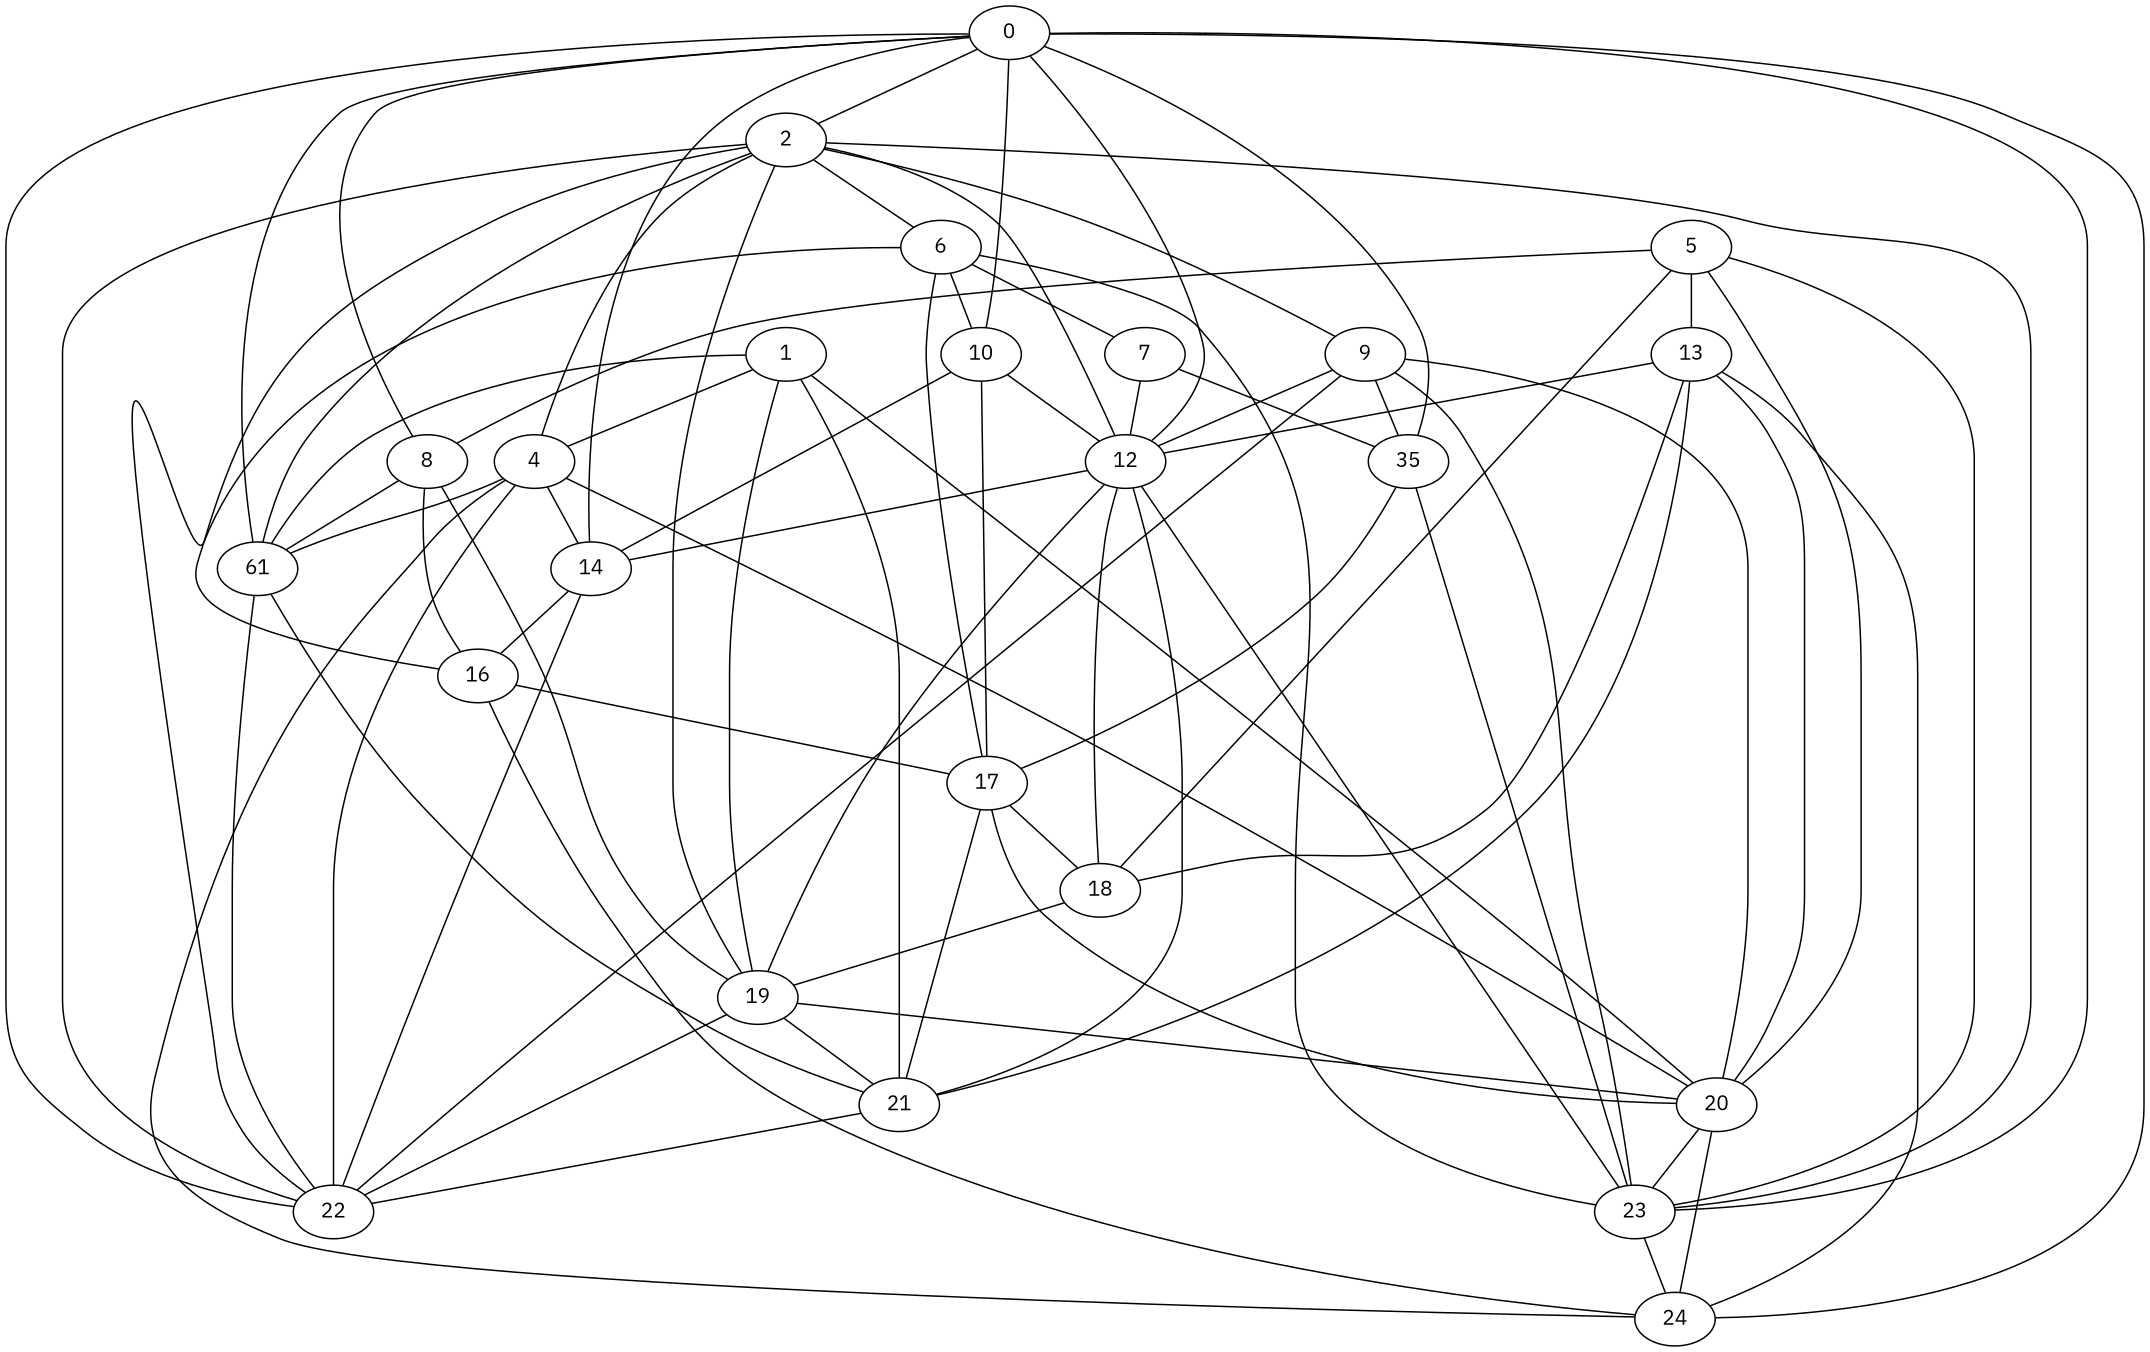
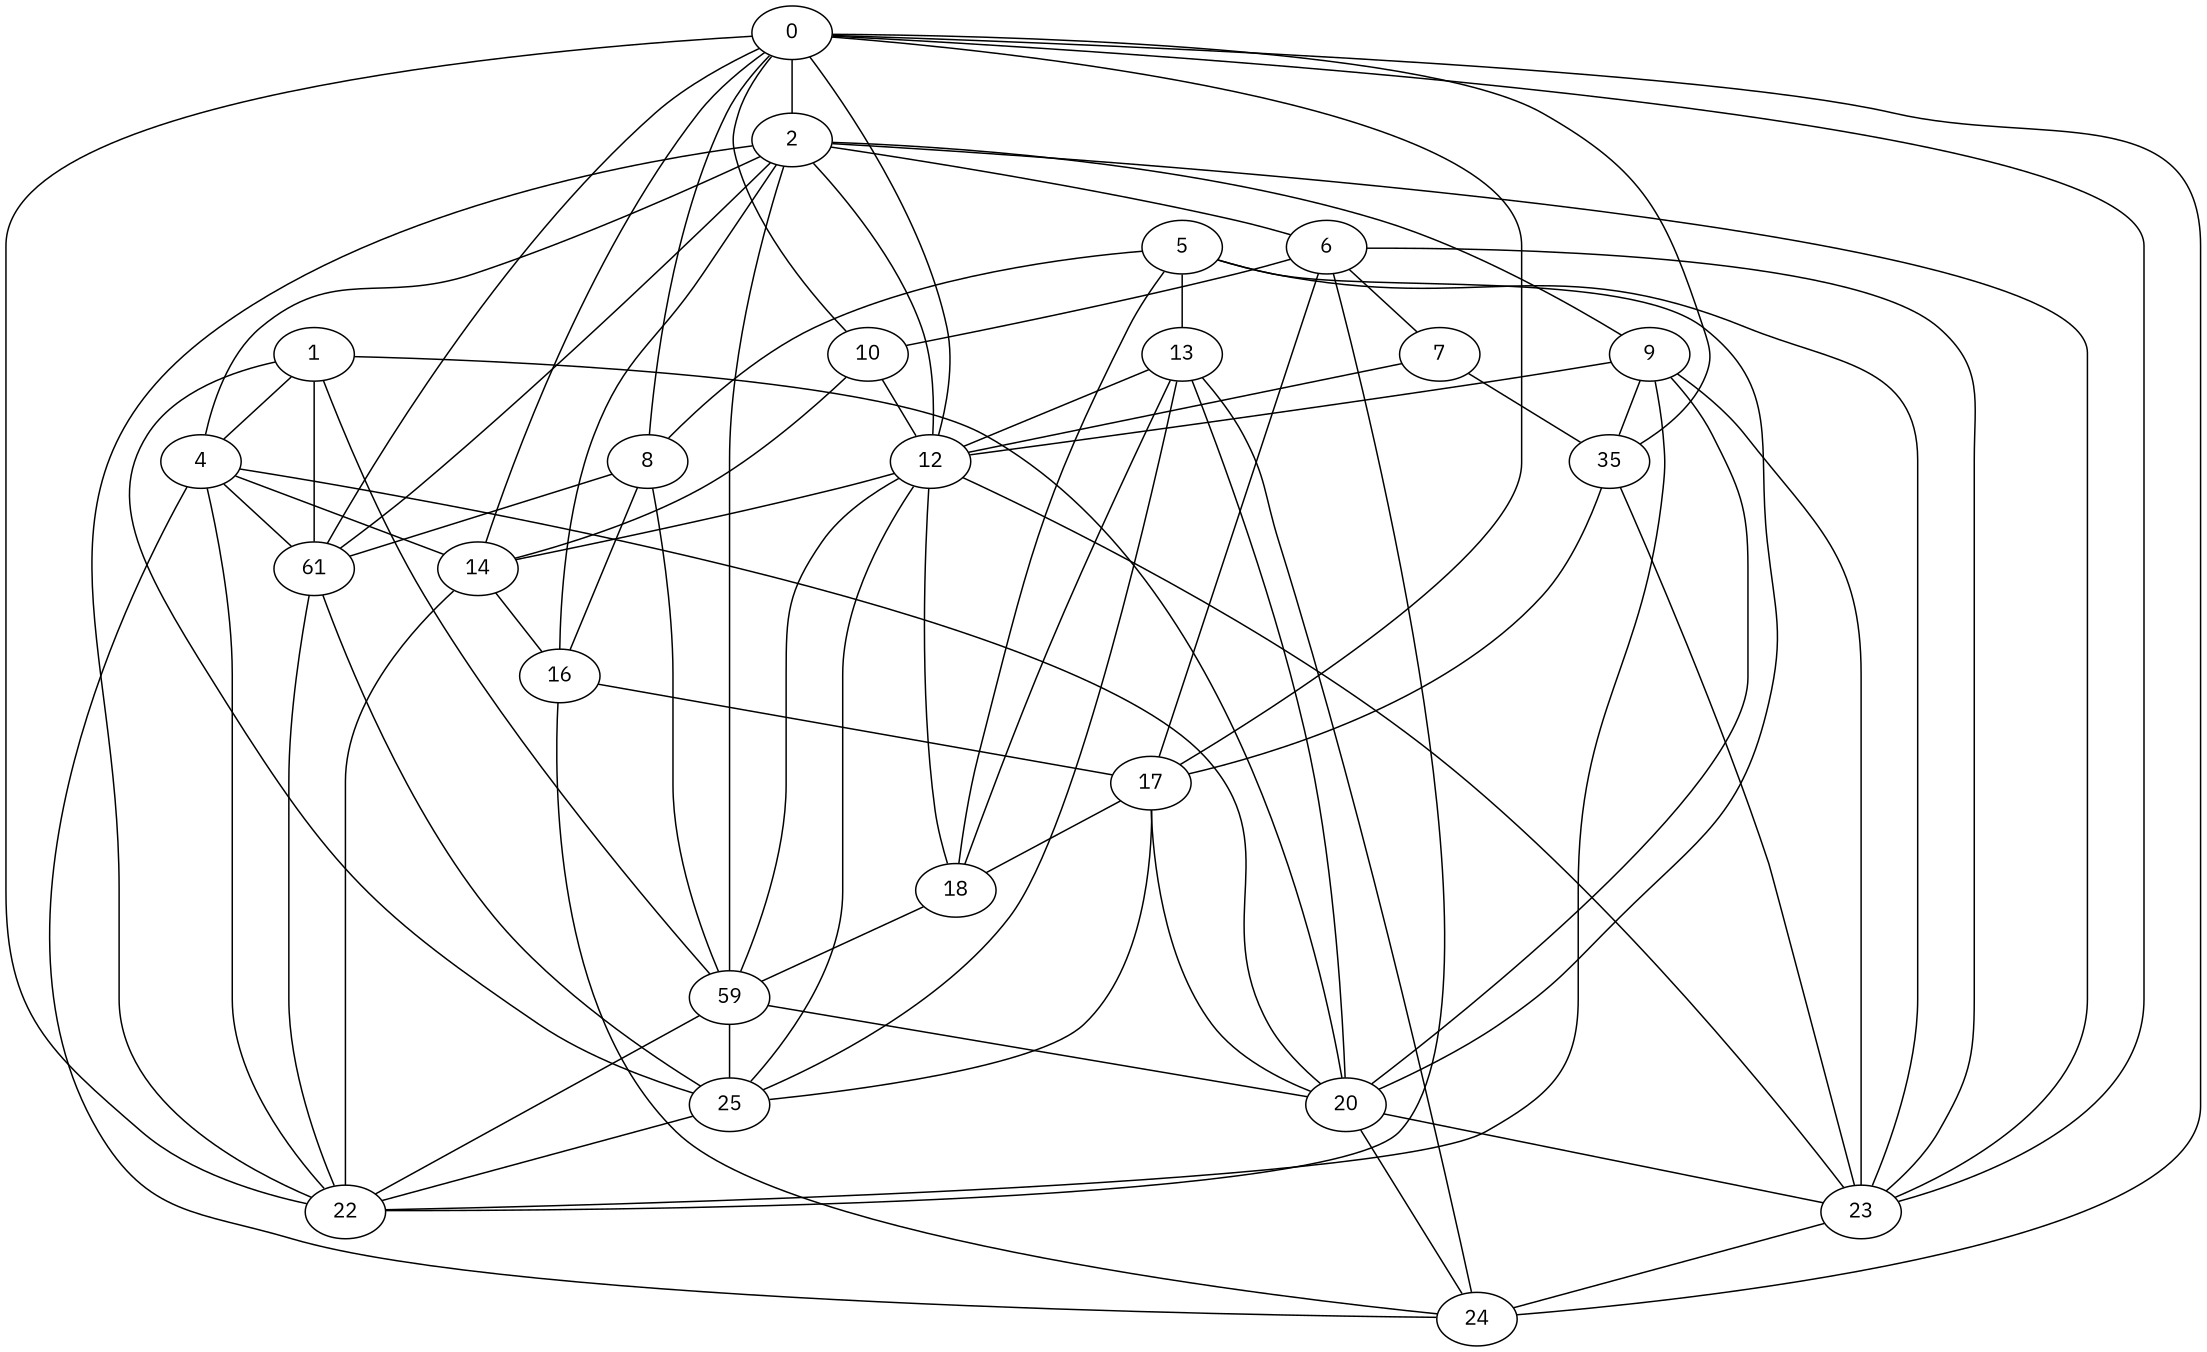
edge "10" -- "17": now "0" -- "17"
node "19": label "19" -> "59"
node "21": label "21" -> "25"
